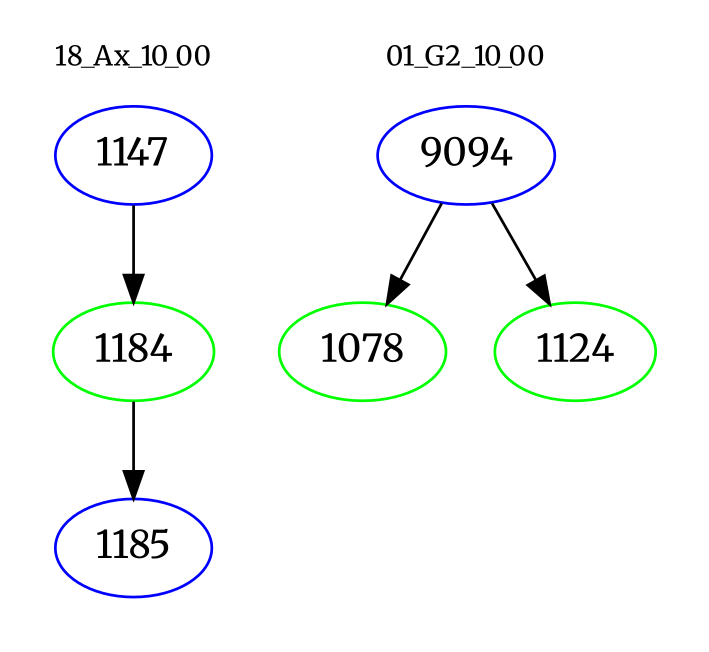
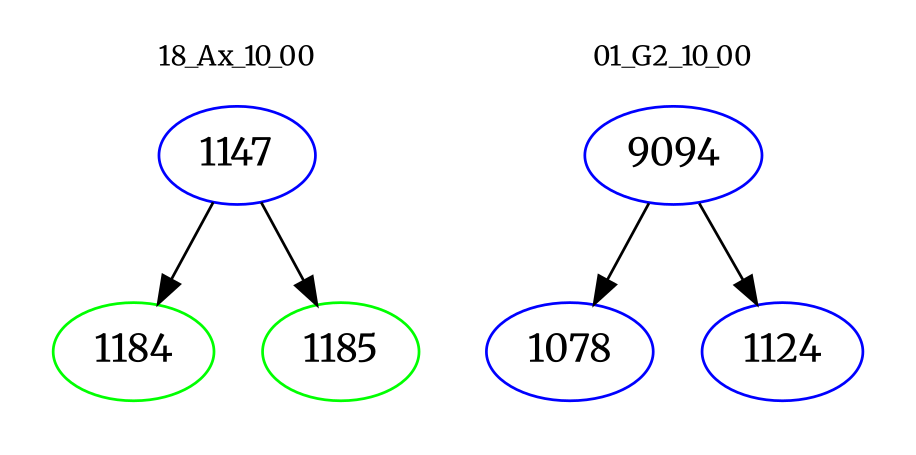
node "1078": color green -> blue
node "1124": color green -> blue
edge "1184" -> "1185": now "1147" -> "1185"
node "1185": color blue -> green
